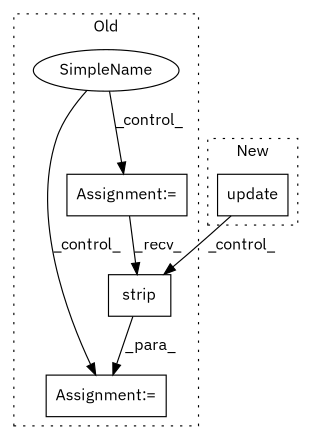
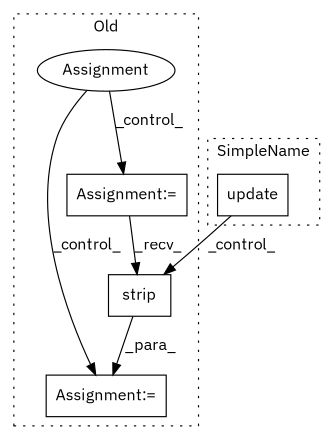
node "SimpleName": label "SimpleName" -> "Assignment"
cluster "New": label "New" -> "SimpleName"
